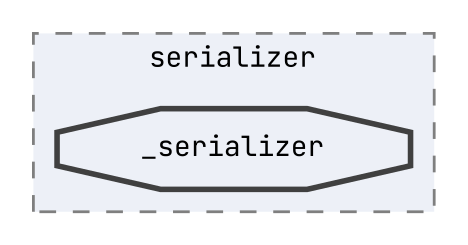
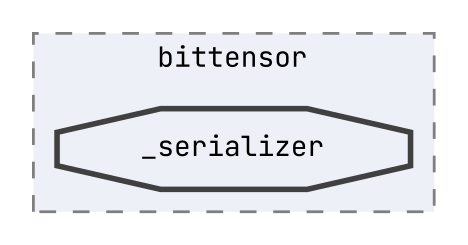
cluster "serializer": label "serializer" -> "bittensor"
